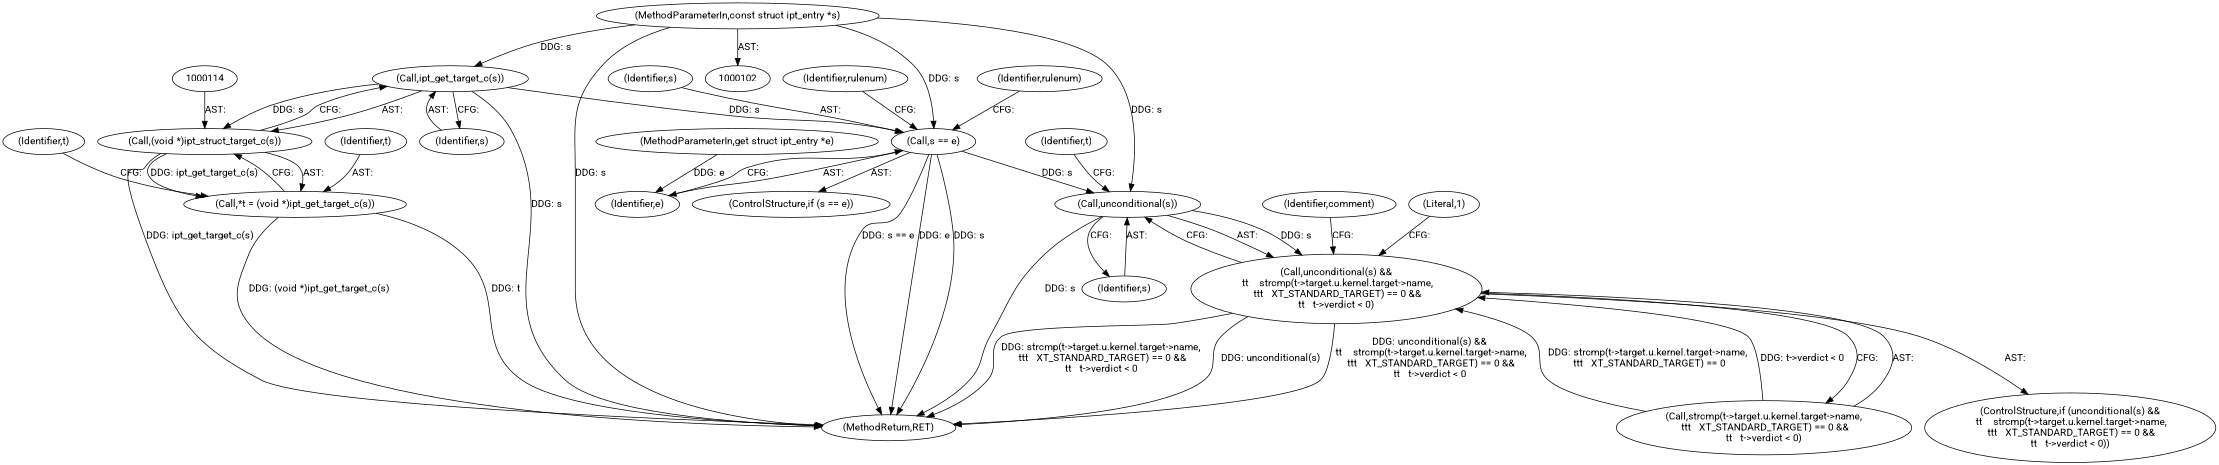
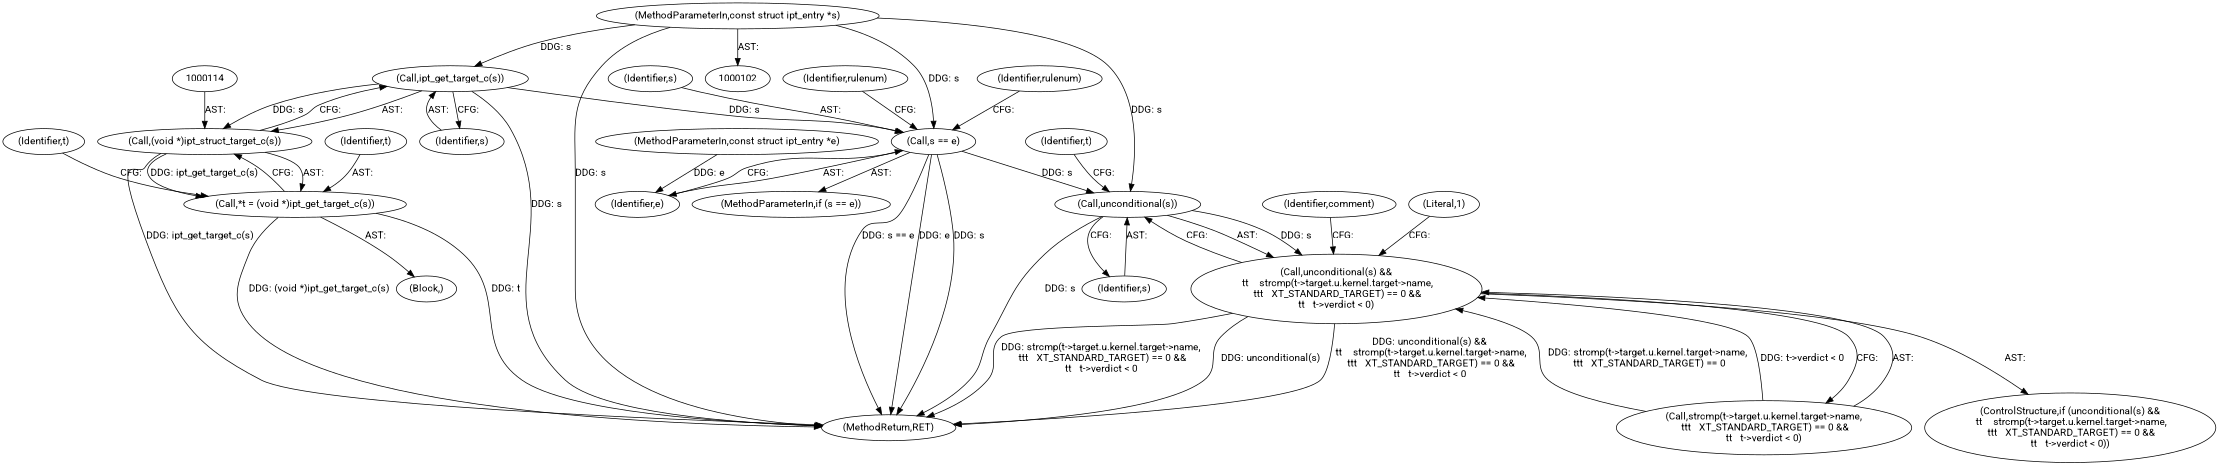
node "(MethodParameterIn,get struct ipt_entry *e)": label "(MethodParameterIn,get struct ipt_entry *e)" -> "(MethodParameterIn,const struct ipt_entry *e)"
node "(ControlStructure,if (s == e))": label "(ControlStructure,if (s == e))" -> "(MethodParameterIn,if (s == e))"
node "(Block,)": added
